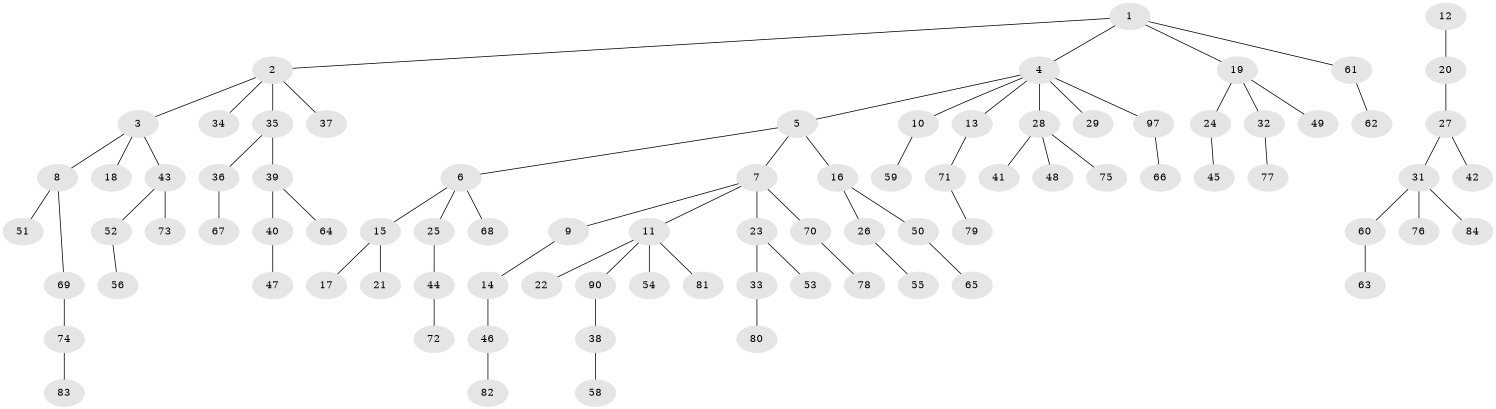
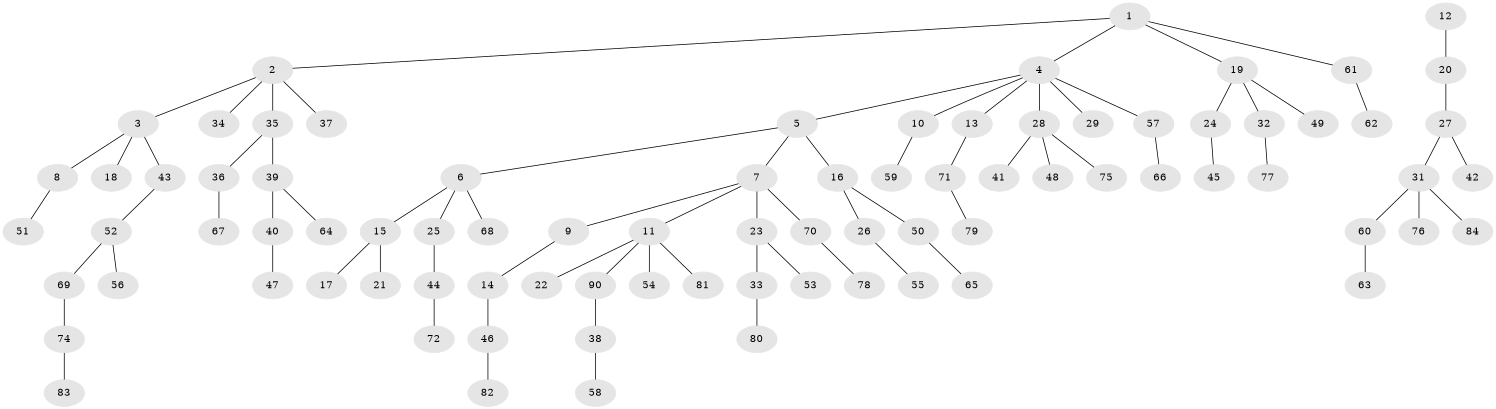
node "97": label "97" -> "57"
edge "8" -- "69": now "52" -- "69"
node "73": removed
